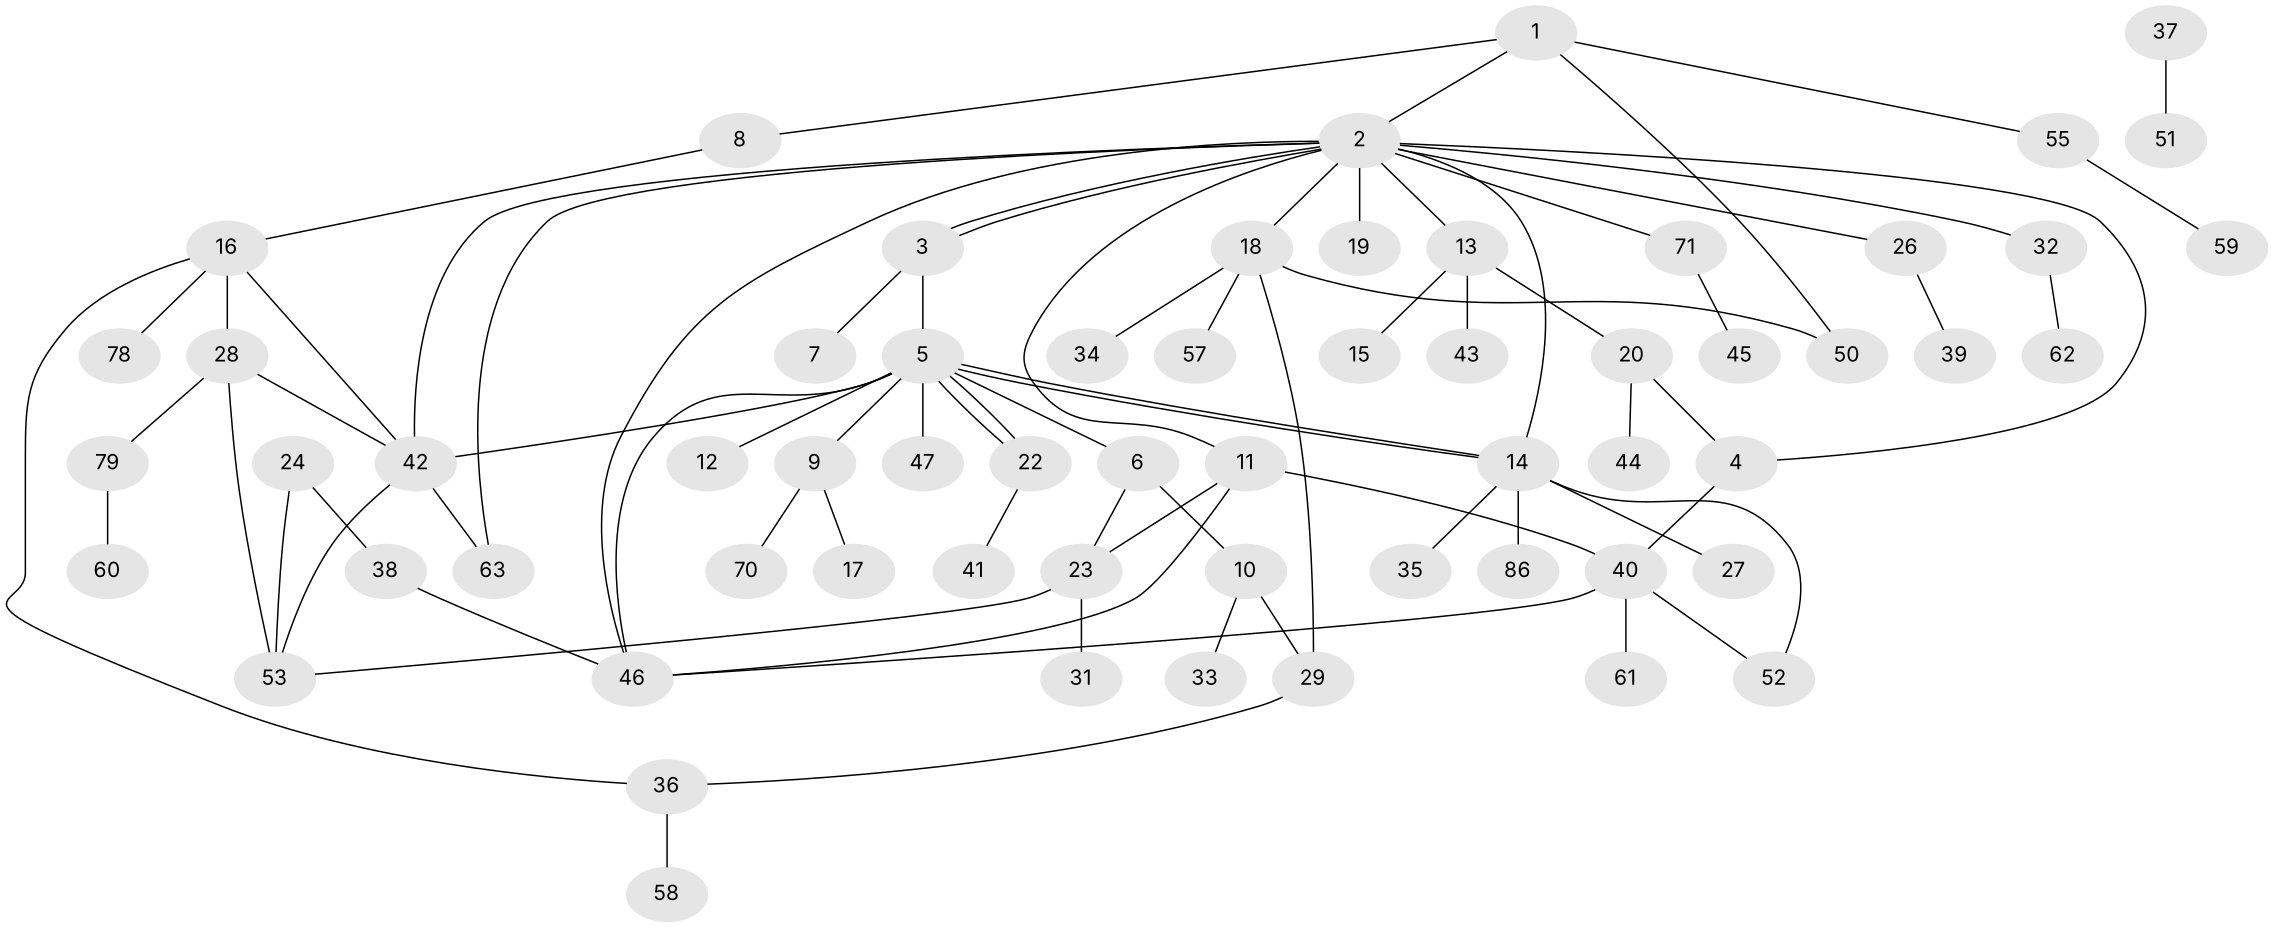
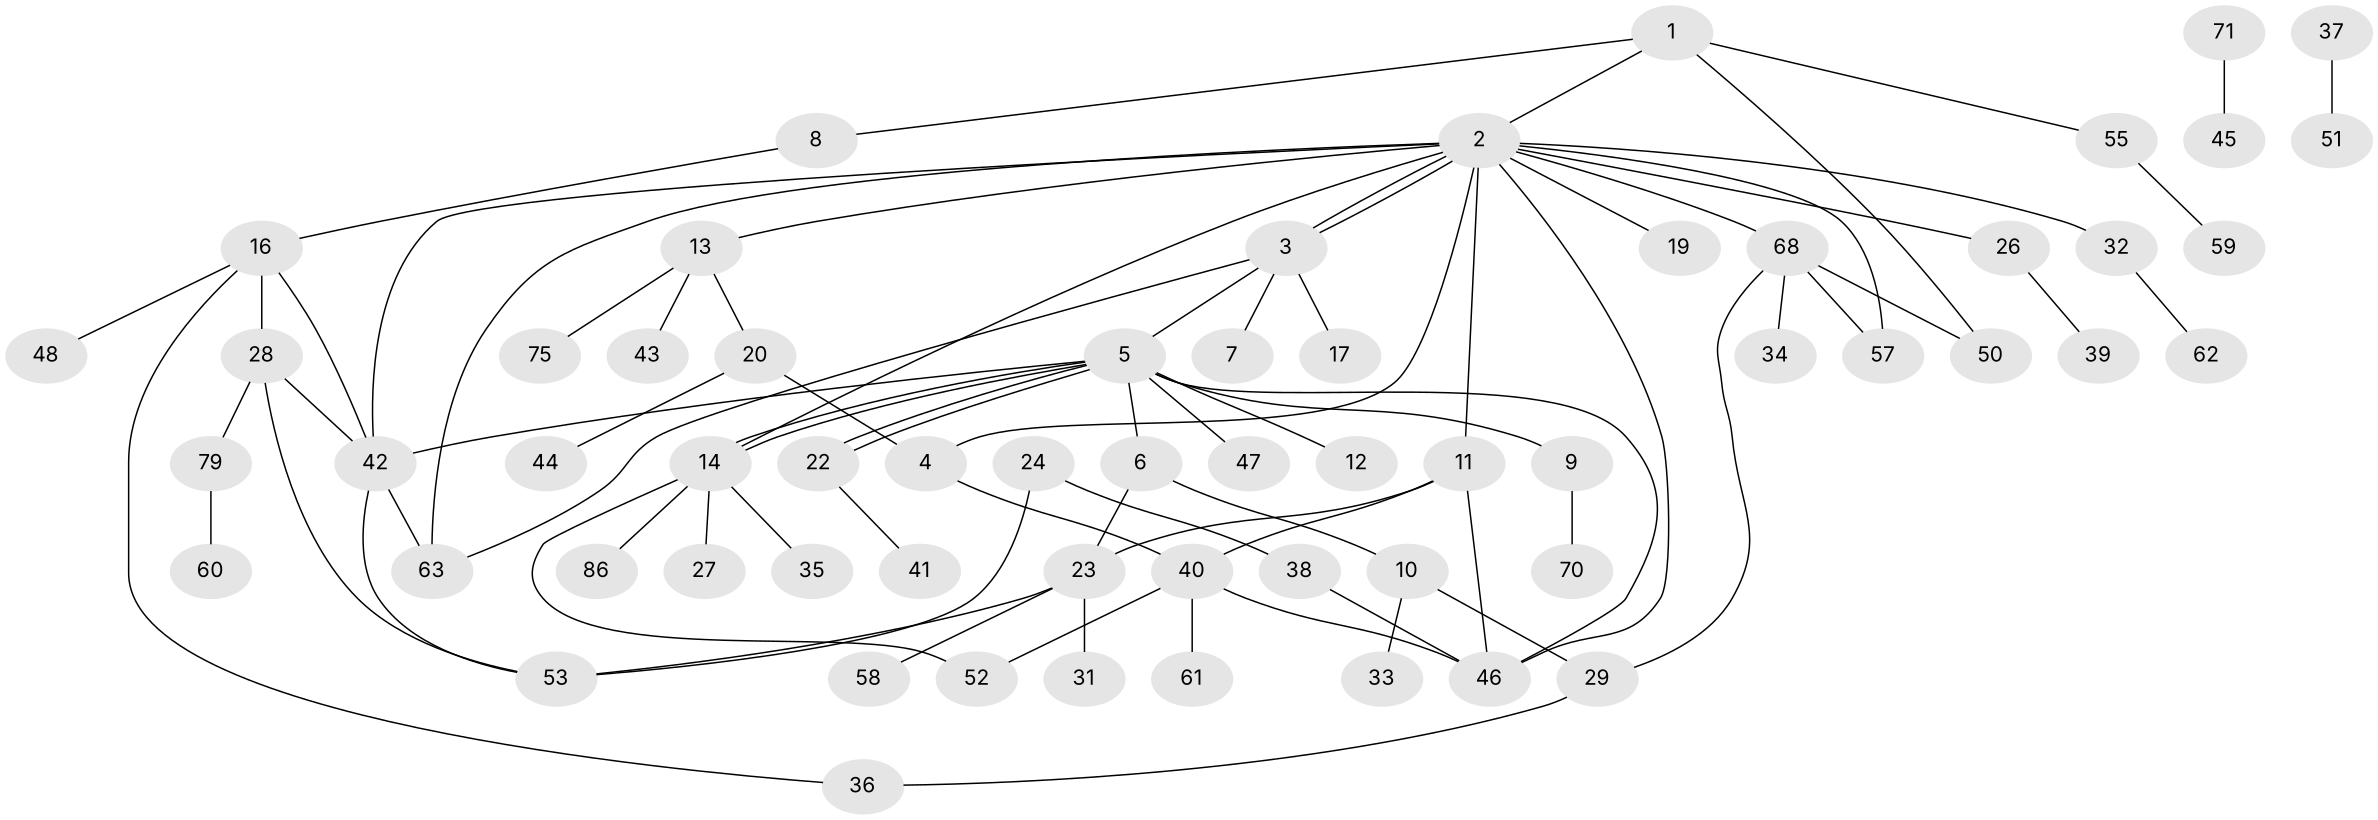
edge "2" -- "71": now "2" -- "57"
node "18": label "18" -> "68"
node "78": label "78" -> "48"
node "15": label "15" -> "75"
edge "3" -- "63": added
edge "9" -- "17": now "3" -- "17"
edge "36" -- "58": now "23" -- "58"
